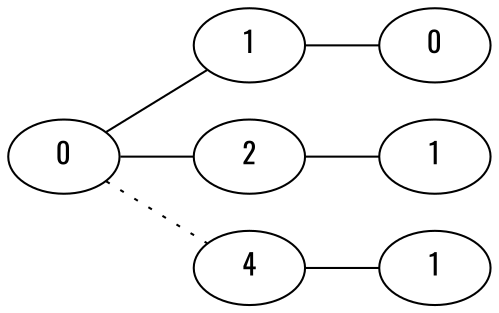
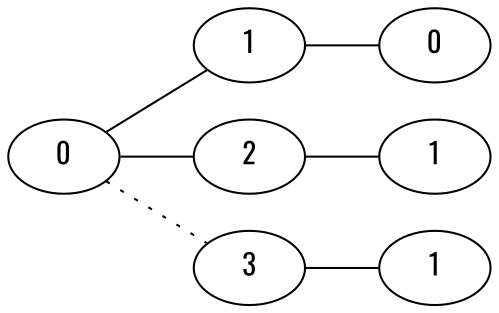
node "4": label "4" -> "3"
